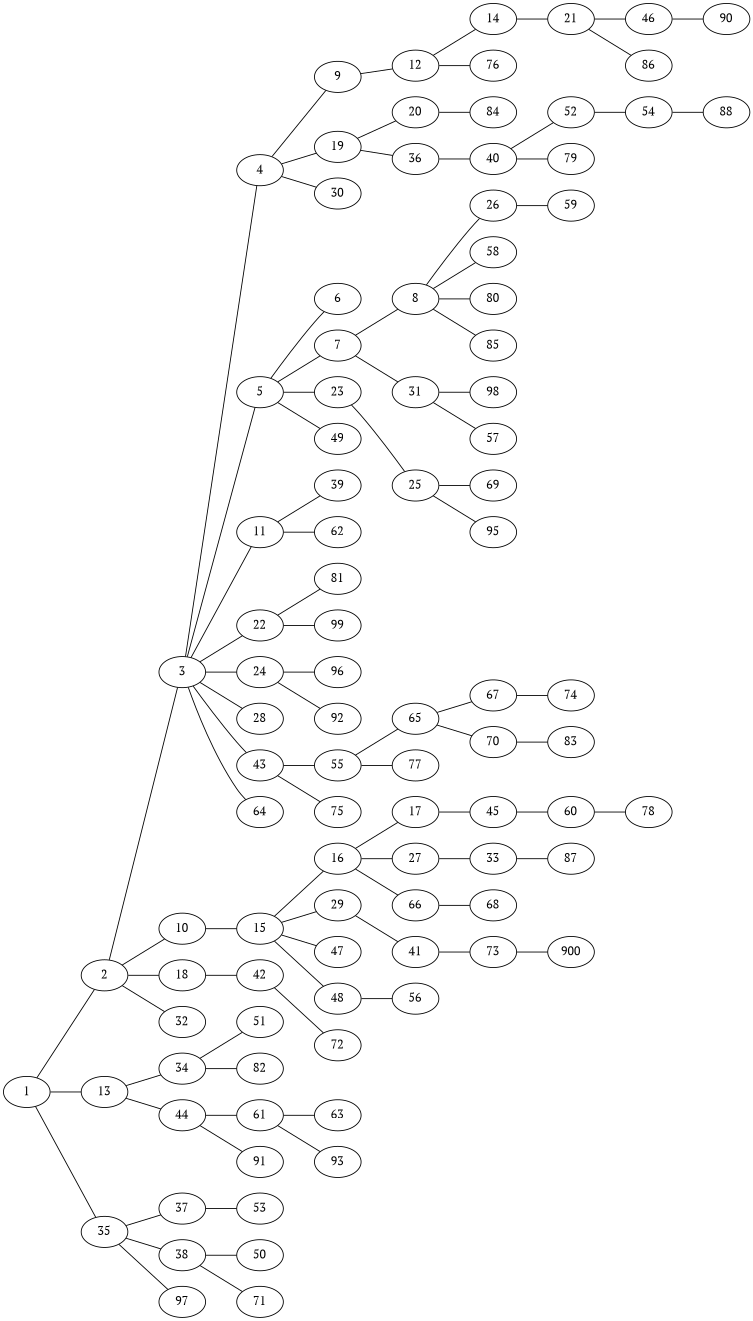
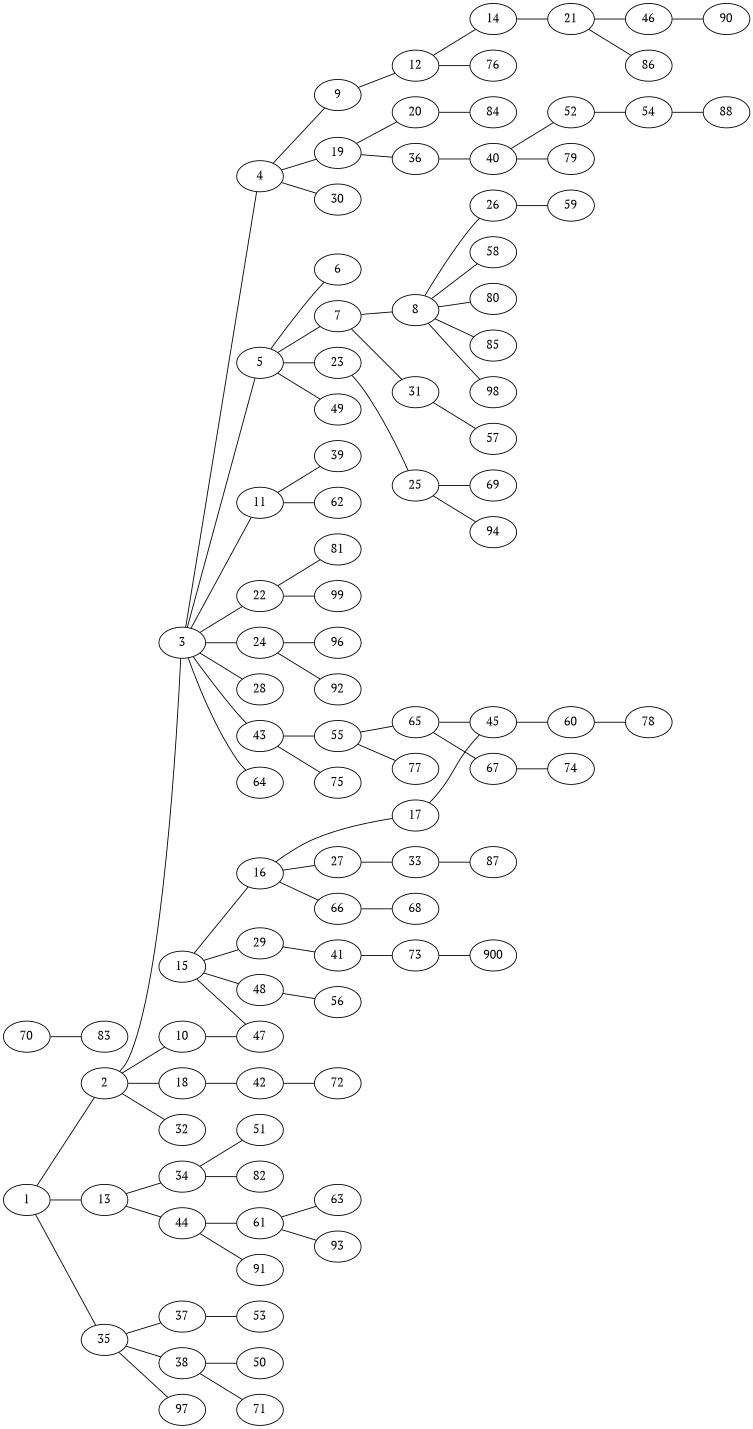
edge "31" -- "98": now "8" -- "98"
node "95": label "95" -> "94"
edge "65" -- "70": now "65" -- "45"
edge "10" -- "15": now "10" -- "47"
